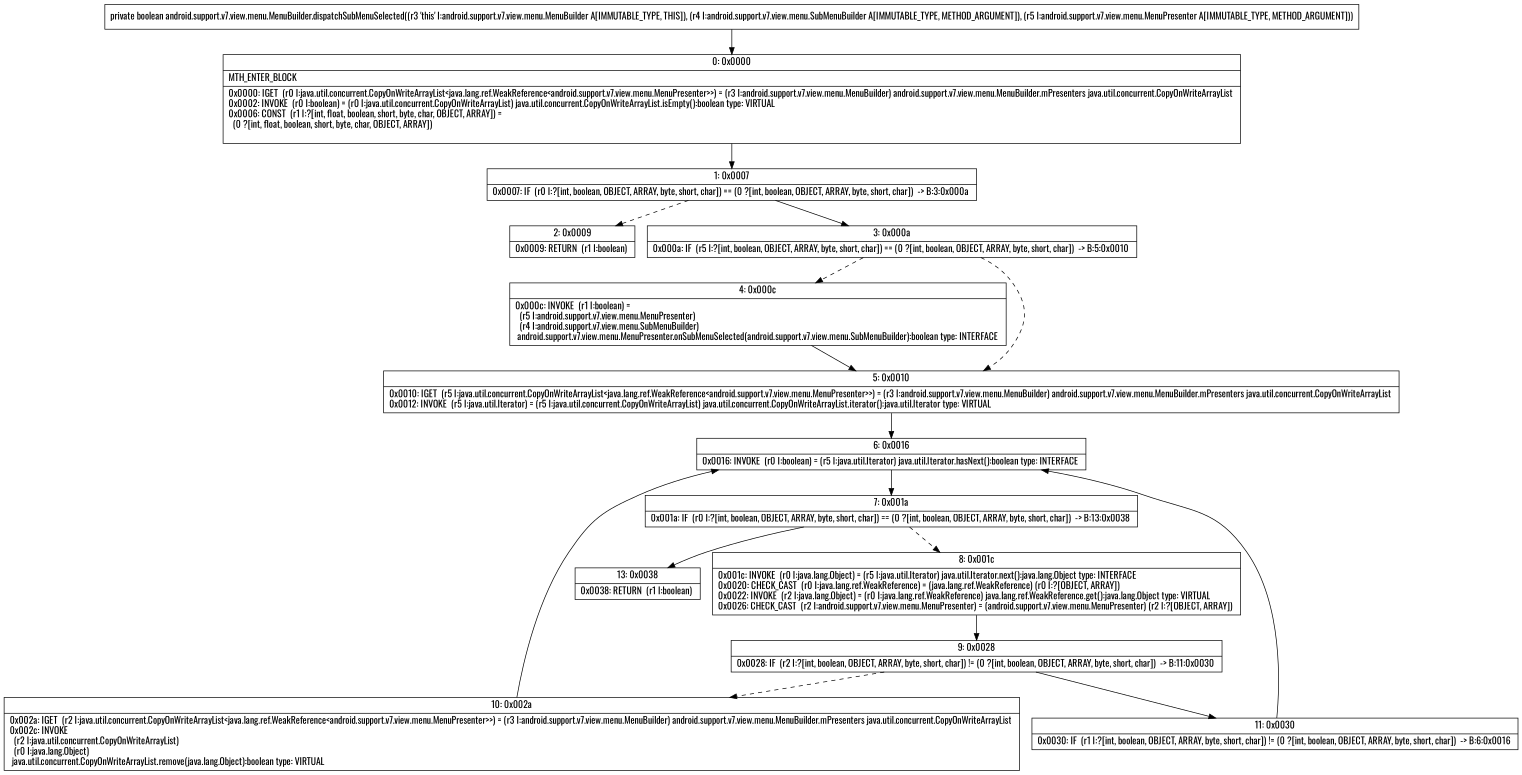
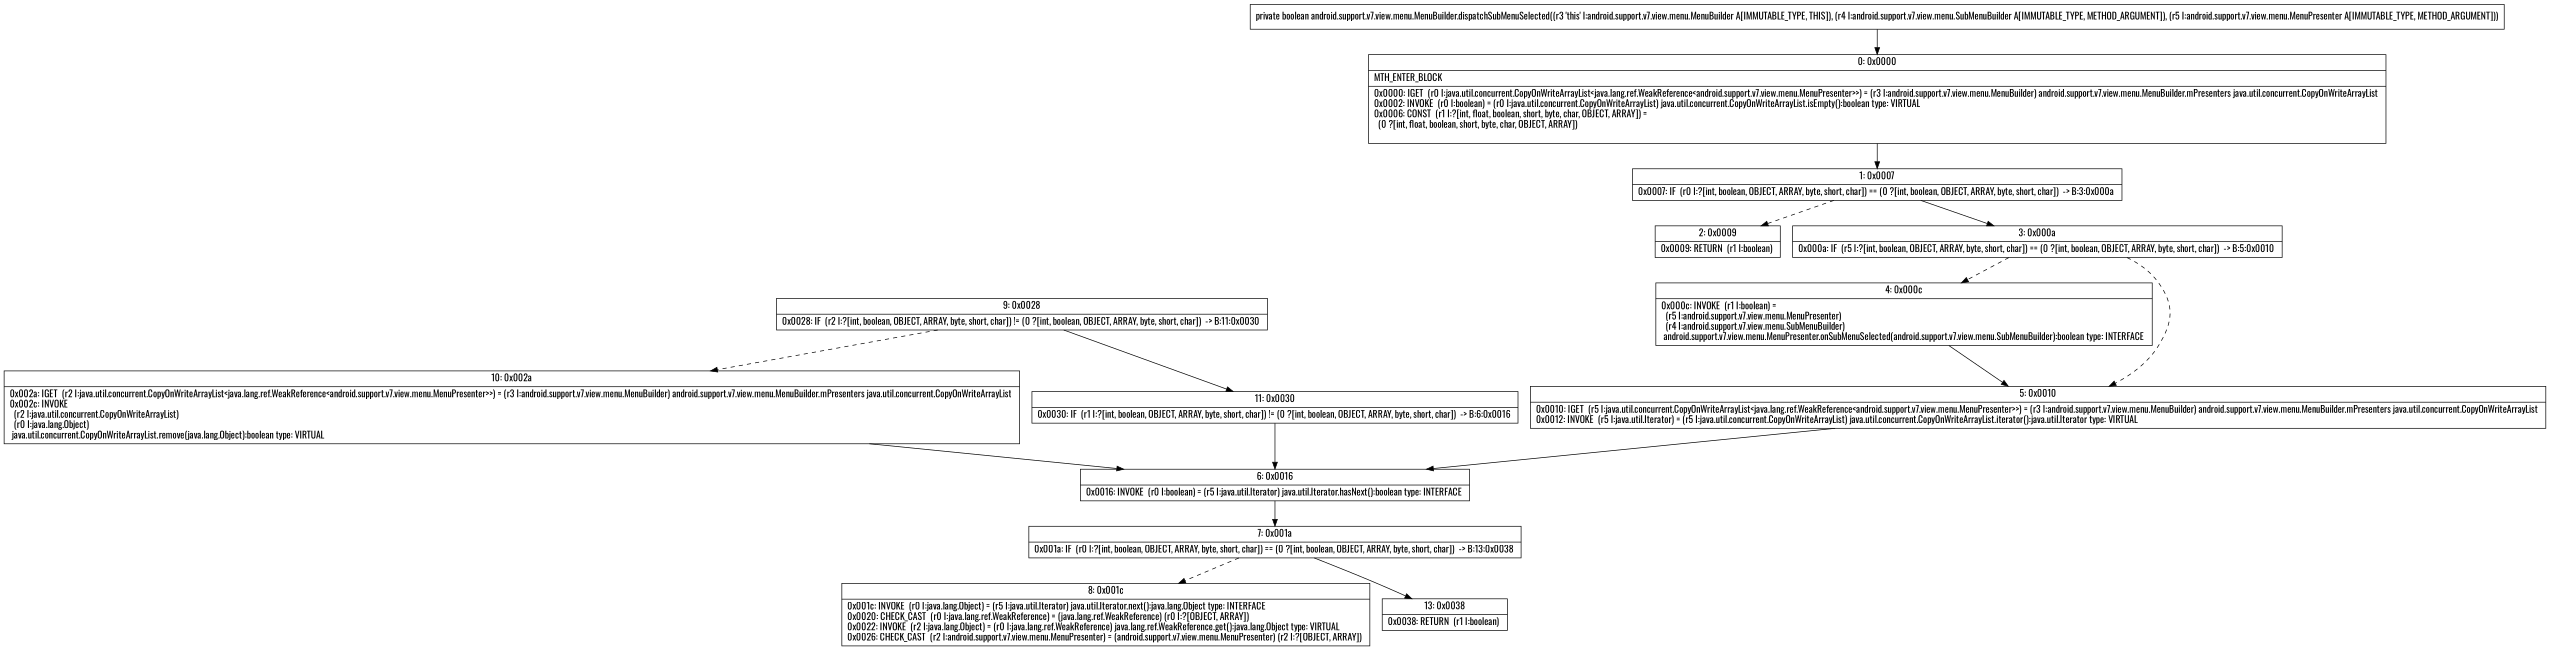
edge "8: 0x001c" -> "9: 0x0028": removed
